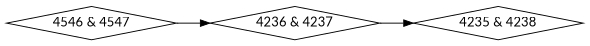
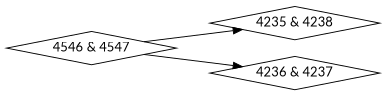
edge "4236 & 4237" -> "4235 & 4238": now "4546 & 4547" -> "4235 & 4238"
